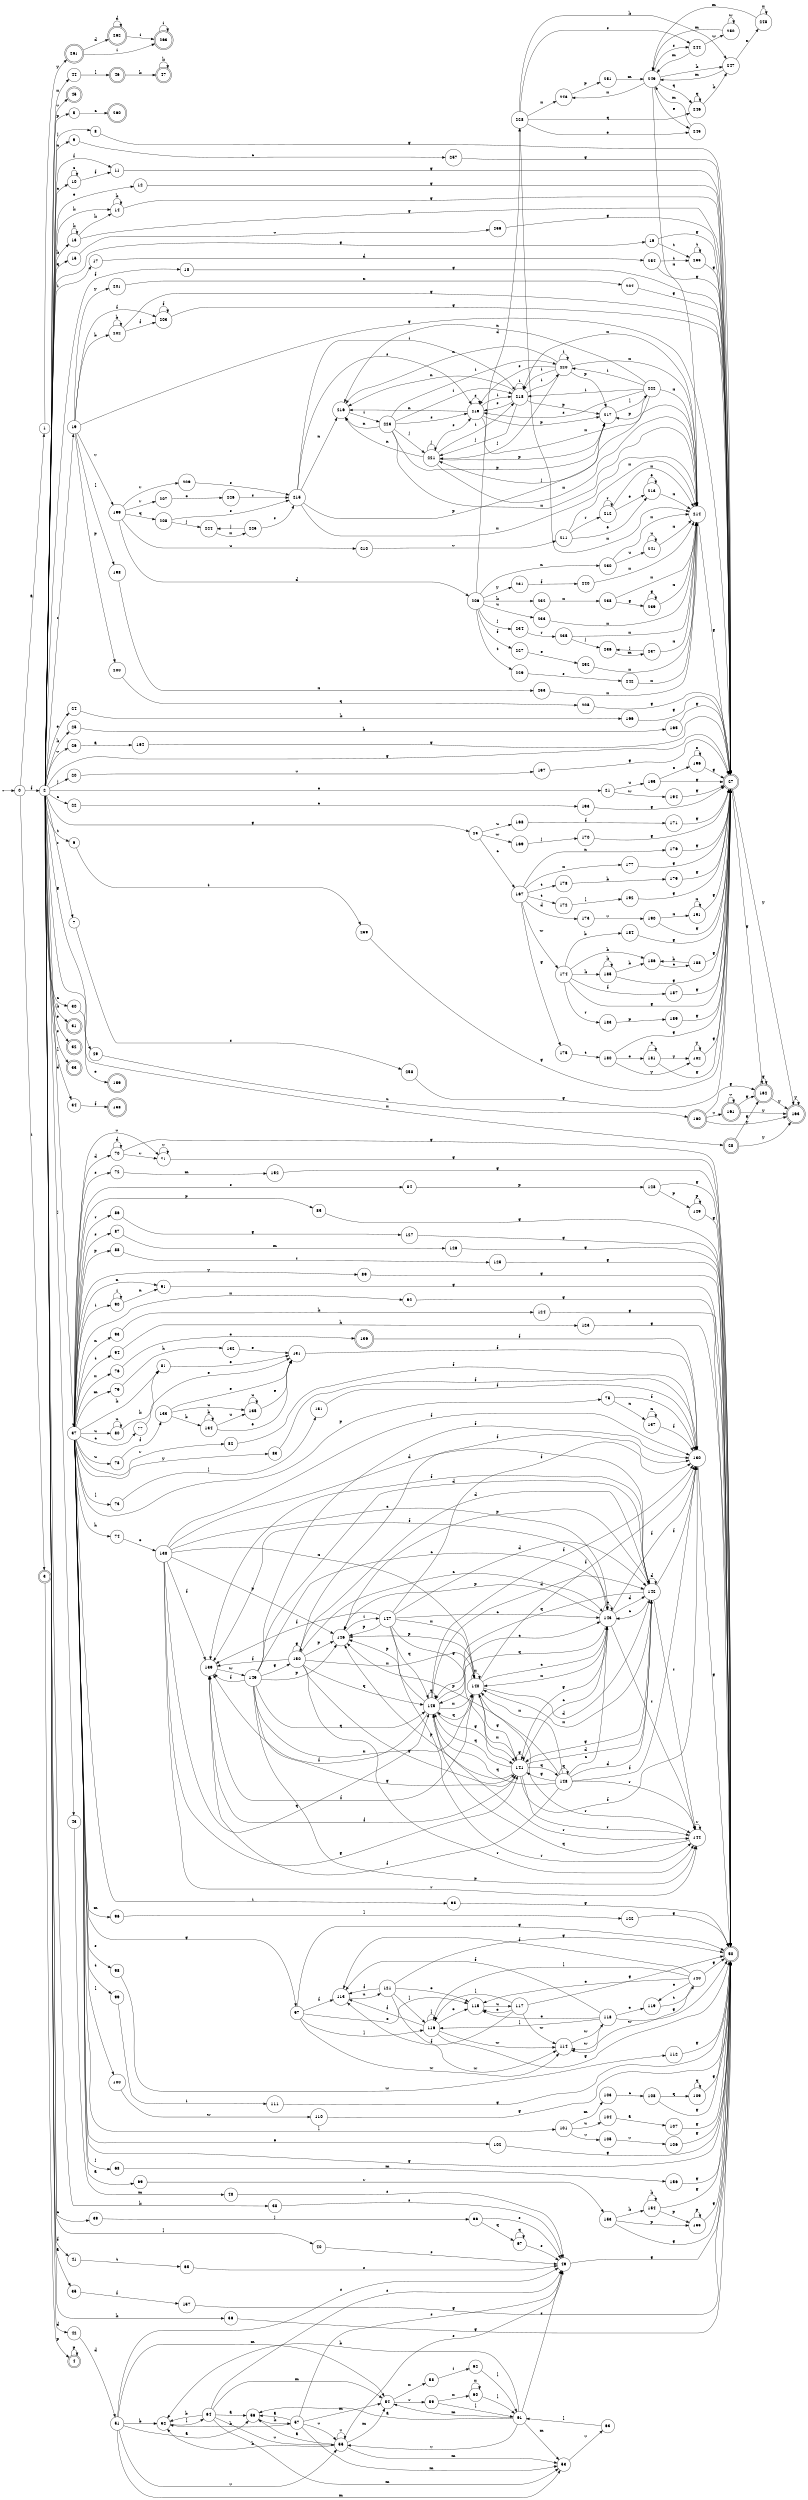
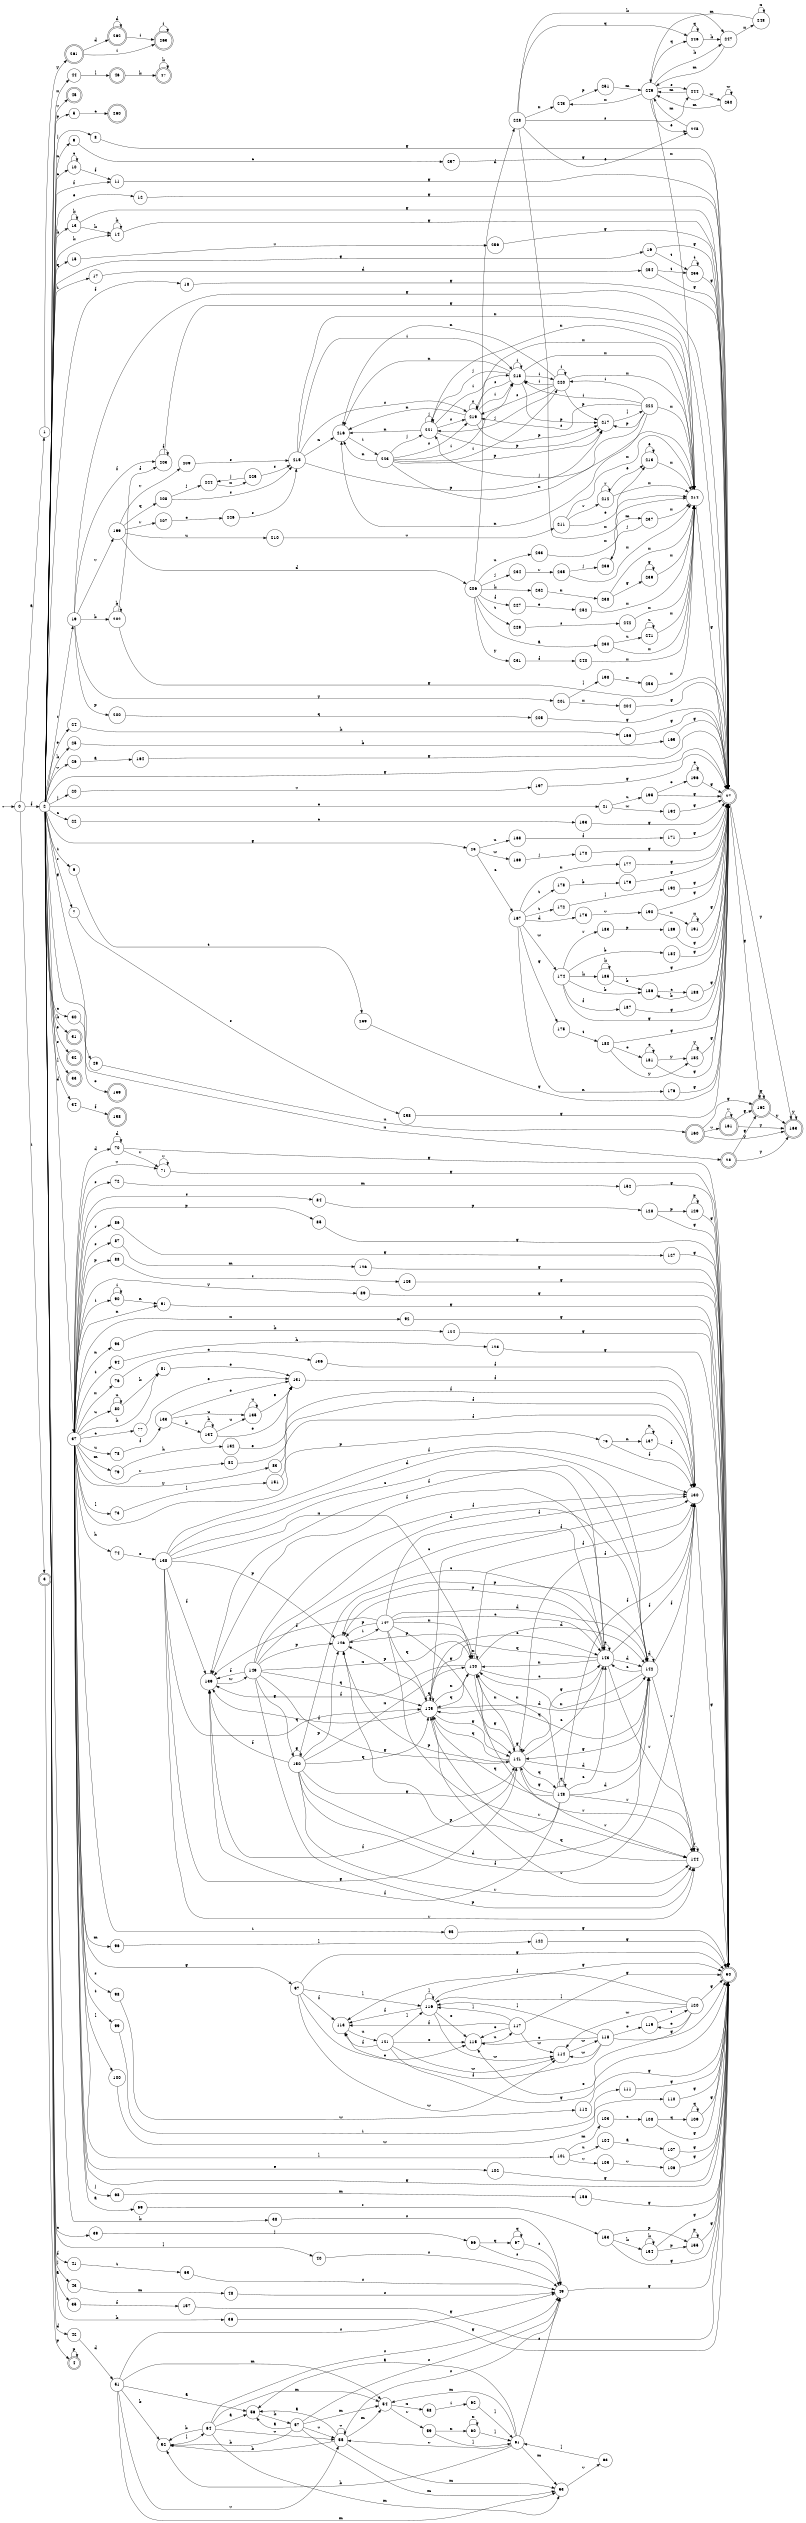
edge "19" -> "198": now "201" -> "198"
edge "206" -> "230": label "n" -> "a"
node "136": shape doublecircle -> circle
